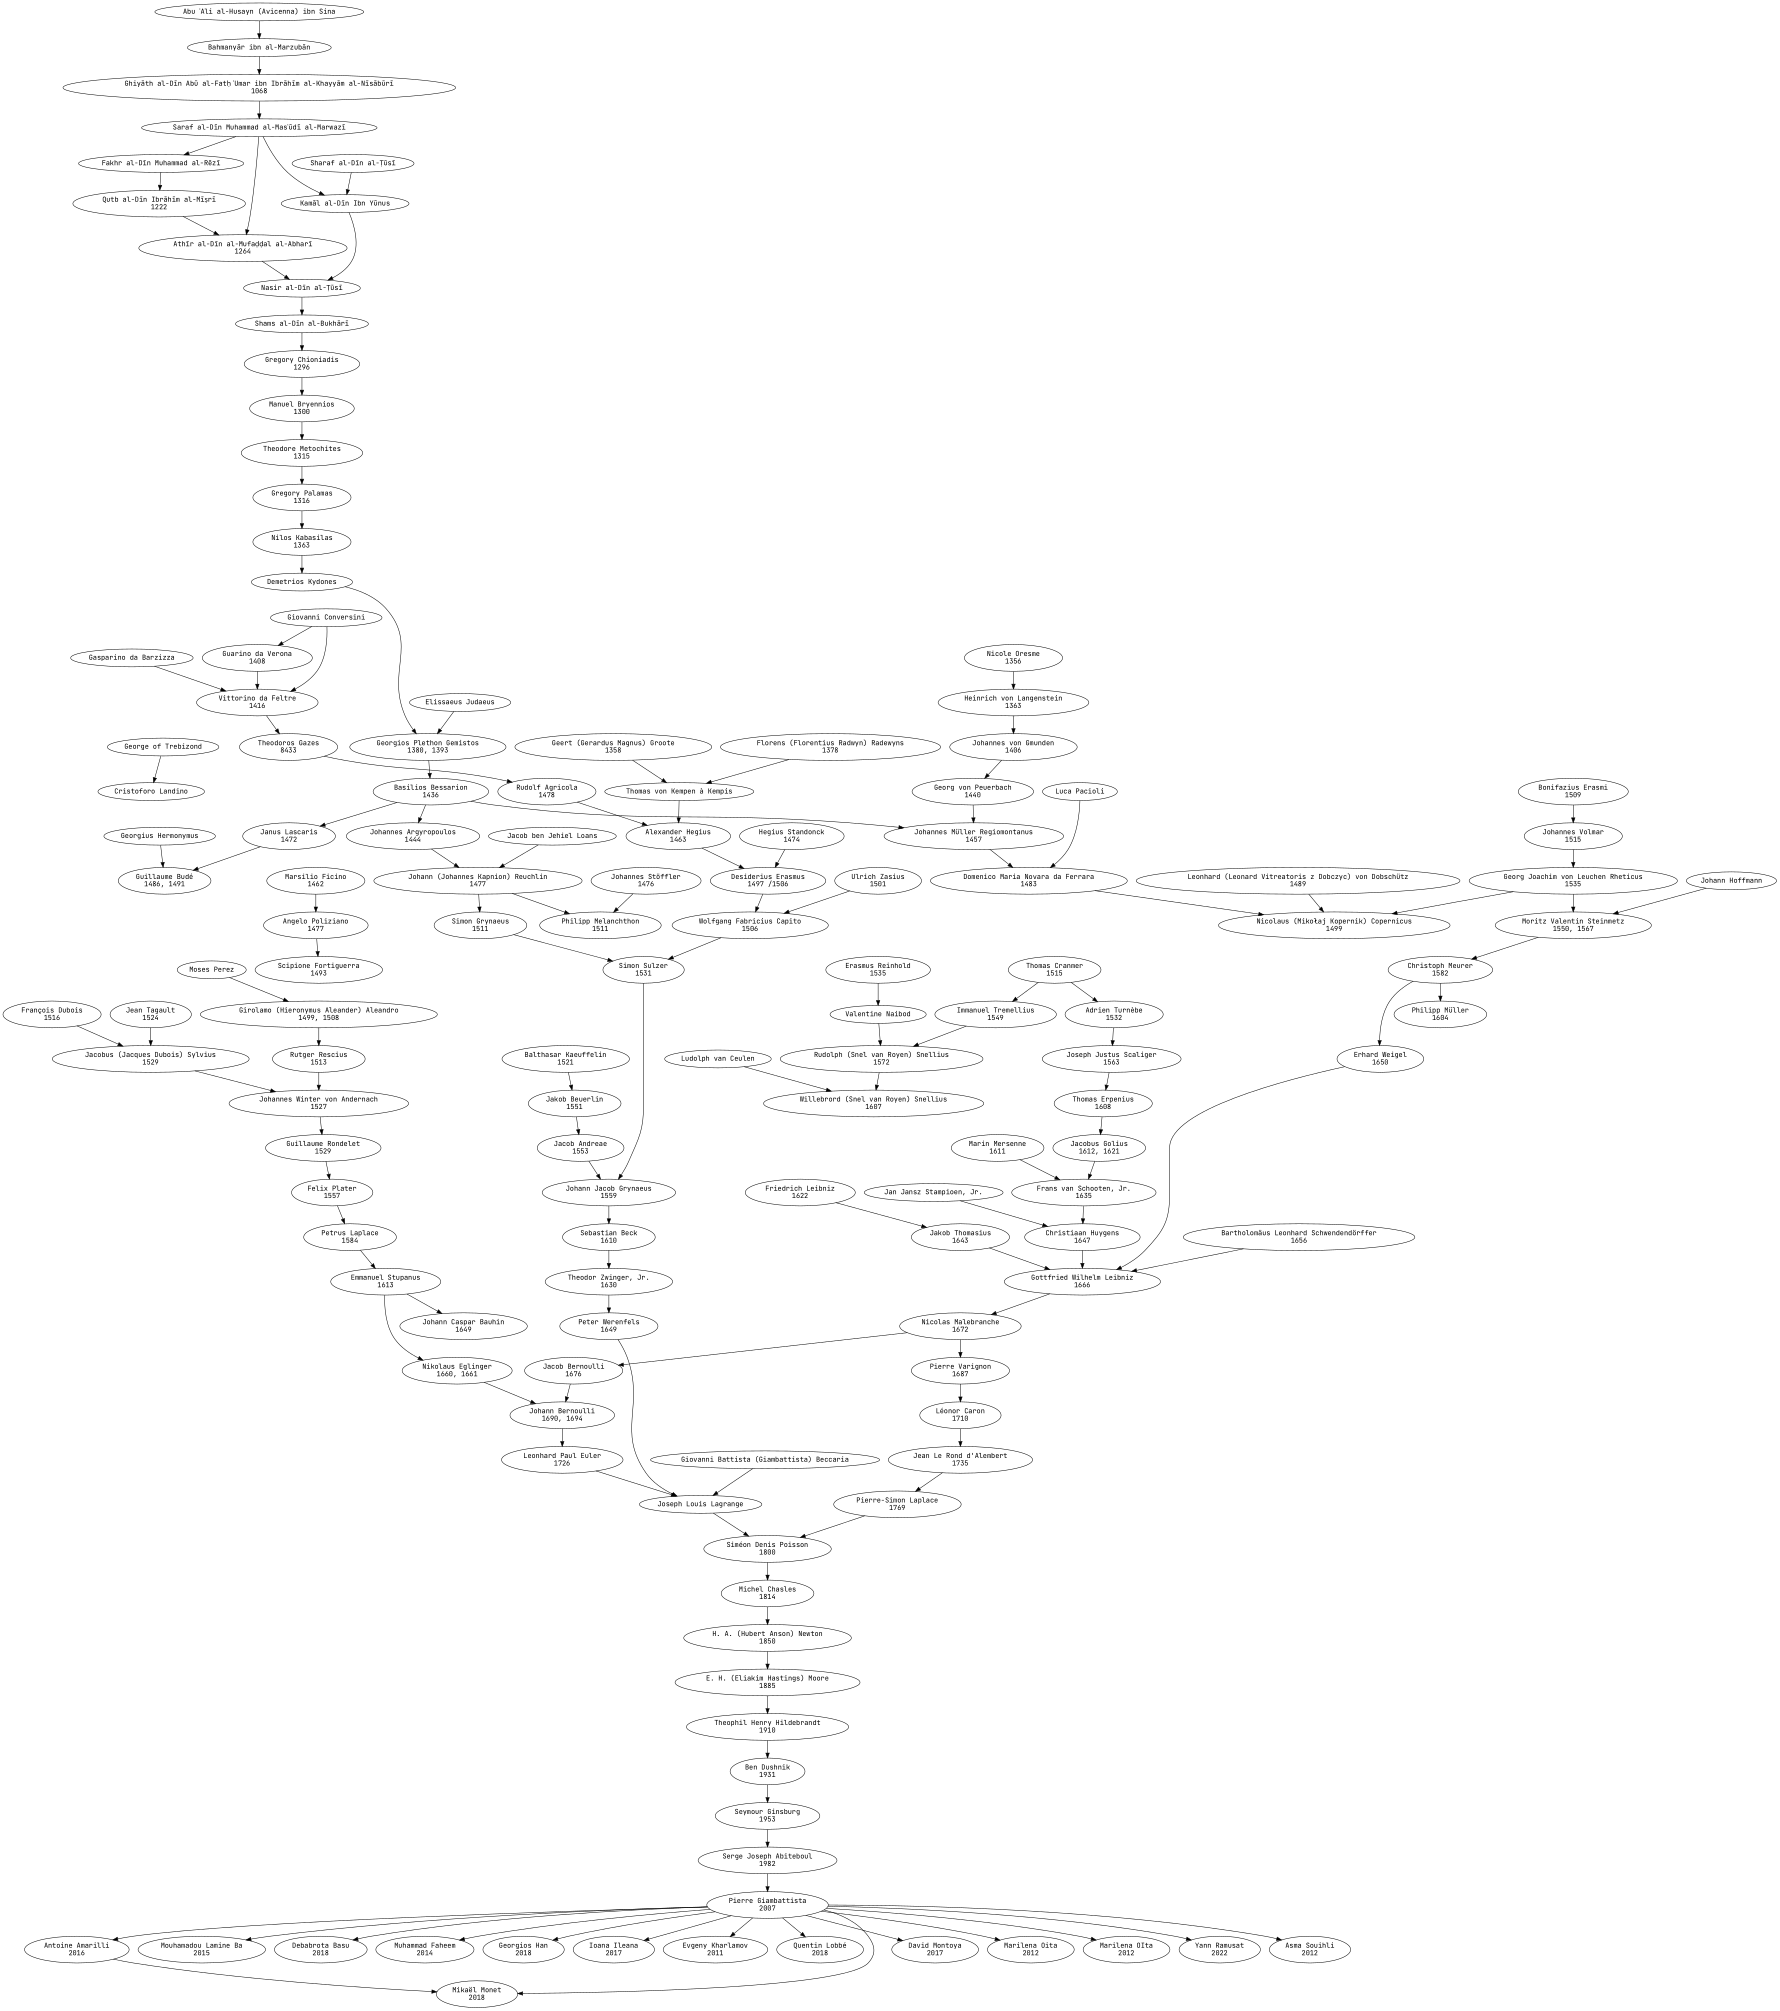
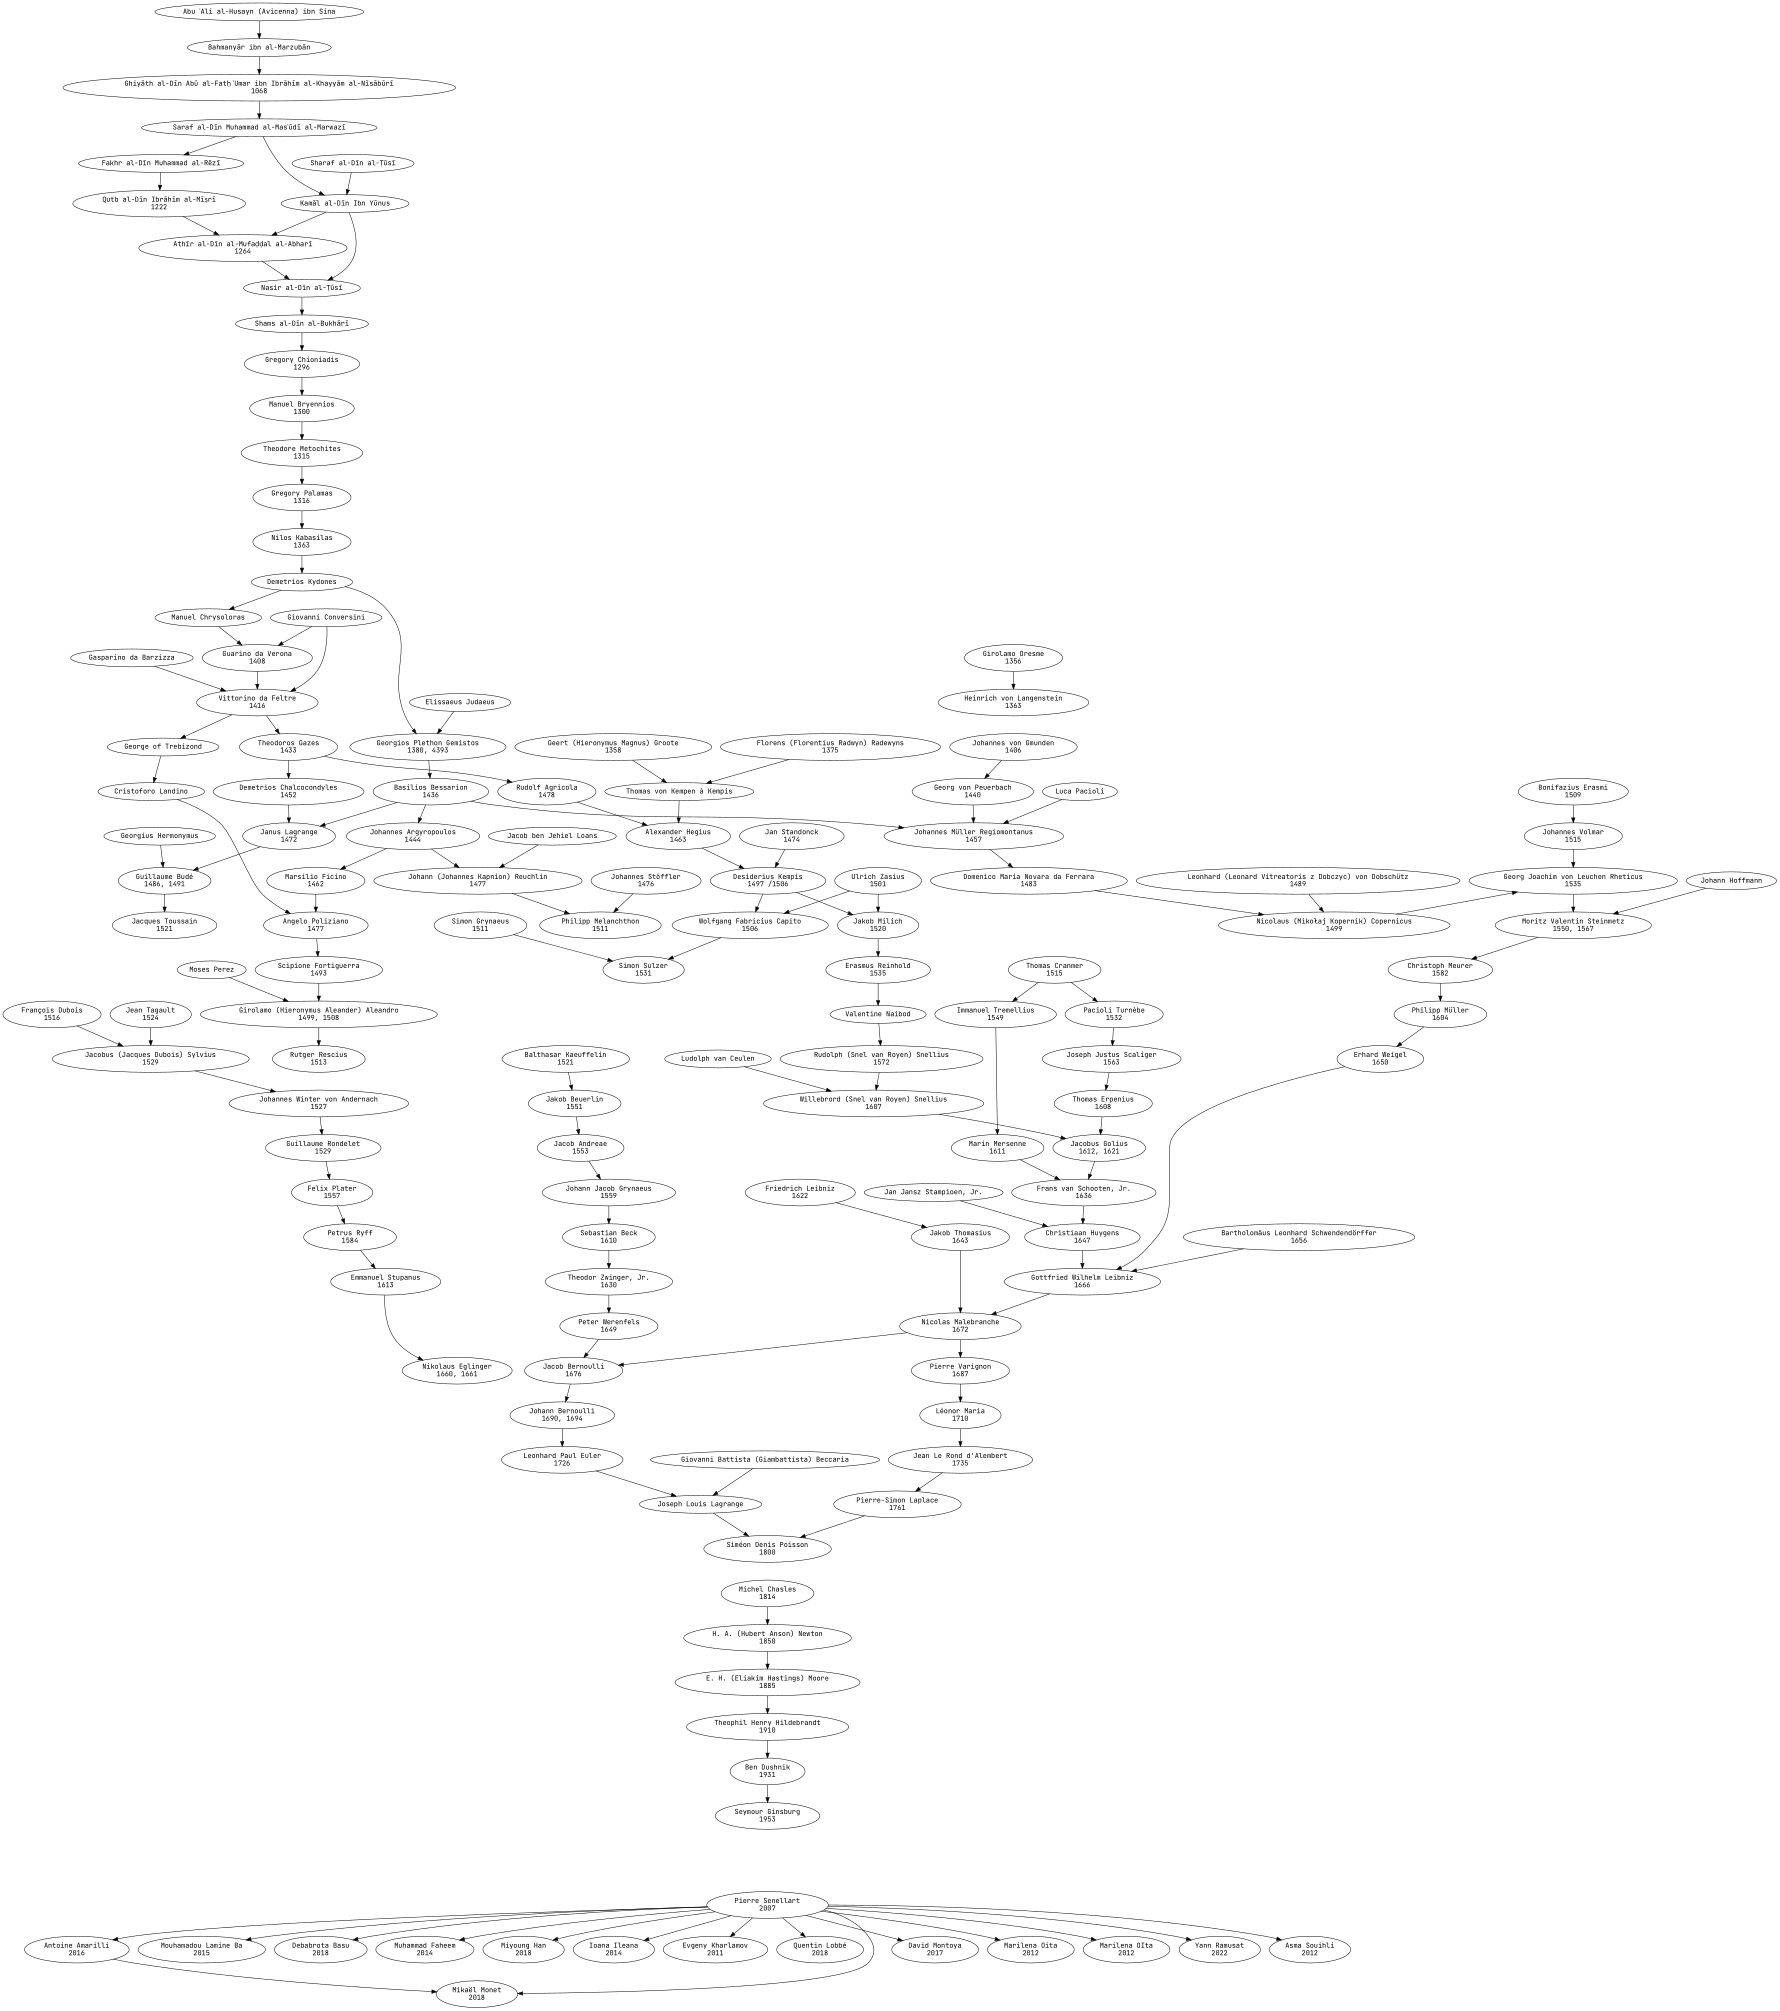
edge "Saraf al-Dīn Muhammad al-Masʿūdī al-Marwazī" -> "Athīr al-Dīn al-Mufaḍḍal al-Abharī 1264": now "Kamāl al-Dīn Ibn Yūnus" -> "Athīr al-Dīn al-Mufaḍḍal al-Abharī 1264"
node "Manuel Chrysoloras": added
node "Nicole Oresme 1356": label "Nicole Oresme 1356" -> "Girolamo Oresme 1356"
edge "Heinrich von Langenstein 1363" -> "Johannes von Gmunden 1406": removed
edge "Vittorino da Feltre 1416" -> "George of Trebizond": added
node "Theodoros Gazes 8433": label "Theodoros Gazes 8433" -> "Theodoros Gazes 1433"
node "Georgios Plethon Gemistos 1380, 1393": label "Georgios Plethon Gemistos 1380, 1393" -> "Georgios Plethon Gemistos 1380, 4393"
node "Geert (Gerardus Magnus) Groote 1358": label "Geert (Gerardus Magnus) Groote 1358" -> "Geert (Hieronymus Magnus) Groote 1358"
node "Florens (Florentius Radwyn) Radewyns 1378": label "Florens (Florentius Radwyn) Radewyns 1378" -> "Florens (Florentius Radwyn) Radewyns 1375"
node "Demetrios Chalcocondyles 1452": added
node "Janus Lascaris 1472": label "Janus Lascaris 1472" -> "Janus Lagrange 1472"
node "Hegius Standonck 1474": label "Hegius Standonck 1474" -> "Jan Standonck 1474"
edge "Luca Pacioli" -> "Domenico Maria Novara da Ferrara 1483": now "Luca Pacioli" -> "Johannes Müller Regiomontanus 1457"
edge "Cristoforo Landino" -> "Angelo Poliziano 1477": added
edge "Johannes Argyropoulos 1444" -> "Marsilio Ficino 1462": added
node "Desiderius Erasmus 1497 /1506": label "Desiderius Erasmus 1497 /1506" -> "Desiderius Kempis 1497 /1506"
edge "Johann (Johannes Kapnion) Reuchlin 1477" -> "Simon Grynaeus 1511": removed
edge "Georg Joachim von Leuchen Rheticus 1535" -> "Nicolaus (Mikołaj Kopernik) Copernicus 1499": reversed
node "Jacques Toussain 1521": added
node "Jakob Milich 1520": added
edge "Scipione Fortiguerra 1493" -> "Girolamo (Hieronymus Aleander) Aleandro 1499, 1508": added
edge "Christoph Meurer 1582" -> "Erhard Weigel 1650": now "Philipp Müller 1604" -> "Erhard Weigel 1650"
node "Adrien Turnèbe 1532": label "Adrien Turnèbe 1532" -> "Pacioli Turnèbe 1532"
edge "Immanuel Tremellius 1549" -> "Rudolph (Snel van Royen) Snellius 1572": now "Immanuel Tremellius 1549" -> "Marin Mersenne 1611"
edge "Rutger Rescius 1513" -> "Johannes Winter von Andernach 1527": removed
edge "Simon Sulzer 1531" -> "Johann Jacob Grynaeus 1559": removed
edge "Willebrord (Snel van Royen) Snellius 1607" -> "Jacobus Golius 1612, 1621": added
node "Frans van Schooten, Jr. 1635": label "Frans van Schooten, Jr. 1635" -> "Frans van Schooten, Jr. 1636"
node "Petrus Laplace 1584": label "Petrus Laplace 1584" -> "Petrus Ryff 1584"
edge "Jakob Thomasius 1643" -> "Gottfried Wilhelm Leibniz 1666": now "Jakob Thomasius 1643" -> "Nicolas Malebranche 1672"
node "Johann Caspar Bauhin 1649": removed
edge "Nikolaus Eglinger 1660, 1661" -> "Johann Bernoulli 1690, 1694": removed
node "Léonor Caron 1710": label "Léonor Caron 1710" -> "Léonor Maria 1710"
edge "Peter Werenfels 1649" -> "Joseph Louis Lagrange": now "Peter Werenfels 1649" -> "Jacob Bernoulli 1676"
node "Pierre-Simon Laplace 1769": label "Pierre-Simon Laplace 1769" -> "Pierre-Simon Laplace 1761"
edge "Siméon Denis Poisson 1800" -> "Michel Chasles 1814": removed
node "Serge Joseph Abiteboul 1982": removed
node "Pierre Giambattista 2007": label "Pierre Giambattista 2007" -> "Pierre Senellart 2007"
node "Georgios Han 2018": label "Georgios Han 2018" -> "Miyoung Han 2018"
node "Ioana Ileana 2017": label "Ioana Ileana 2017" -> "Ioana Ileana 2014"
